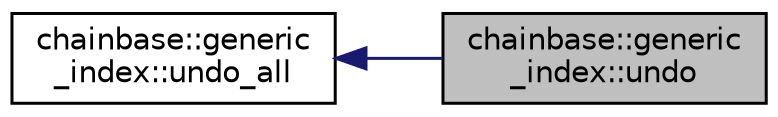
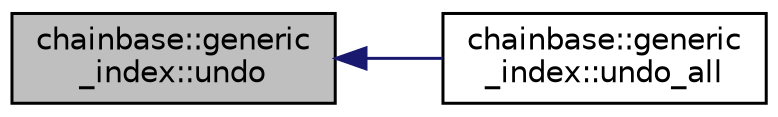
edge "chainbase::generic _index::undo" -> "chainbase::generic _index::undo_all": reversed
